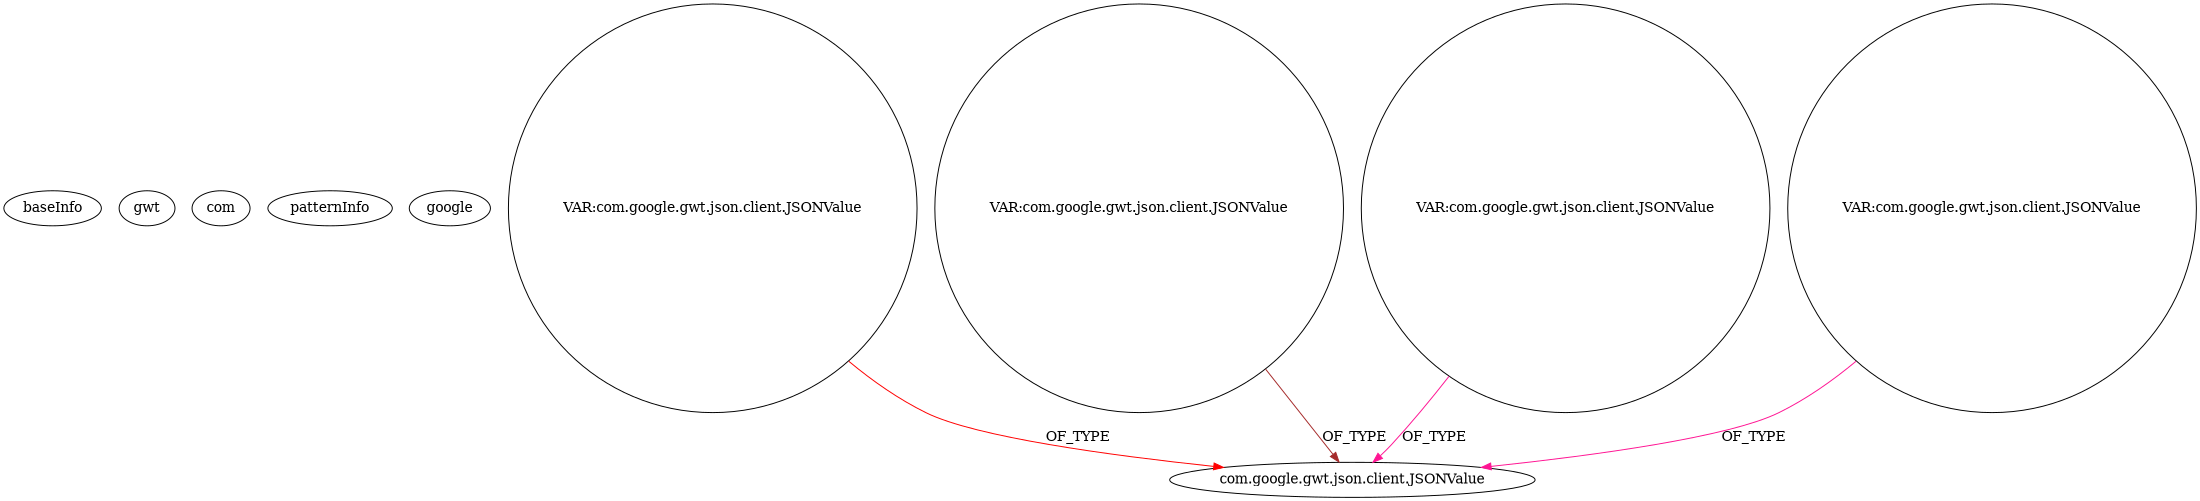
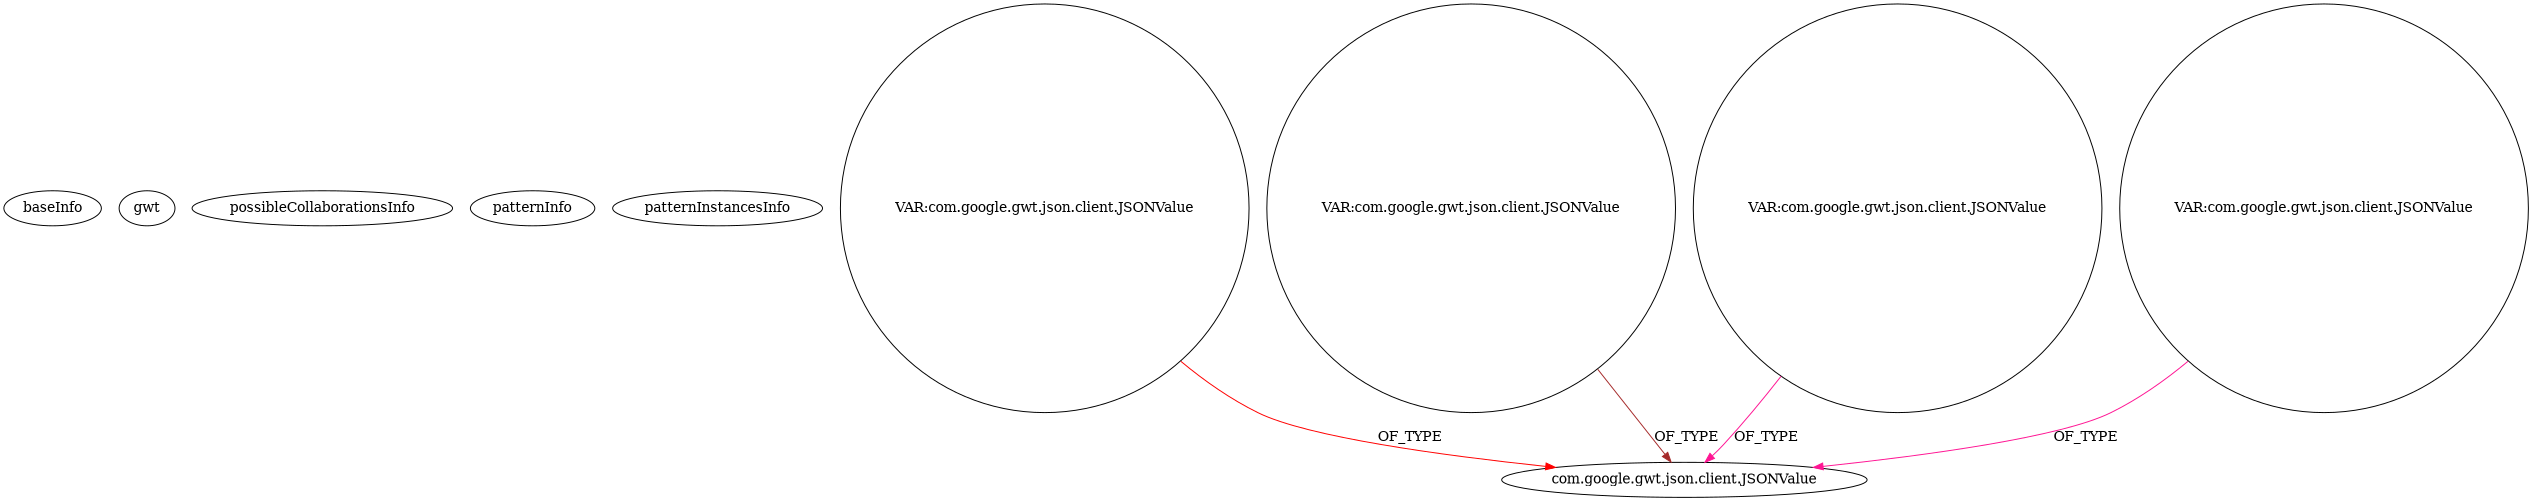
node "com": label "com" -> "possibleCollaborationsInfo"
node "google": label "google" -> "patternInstancesInfo"
